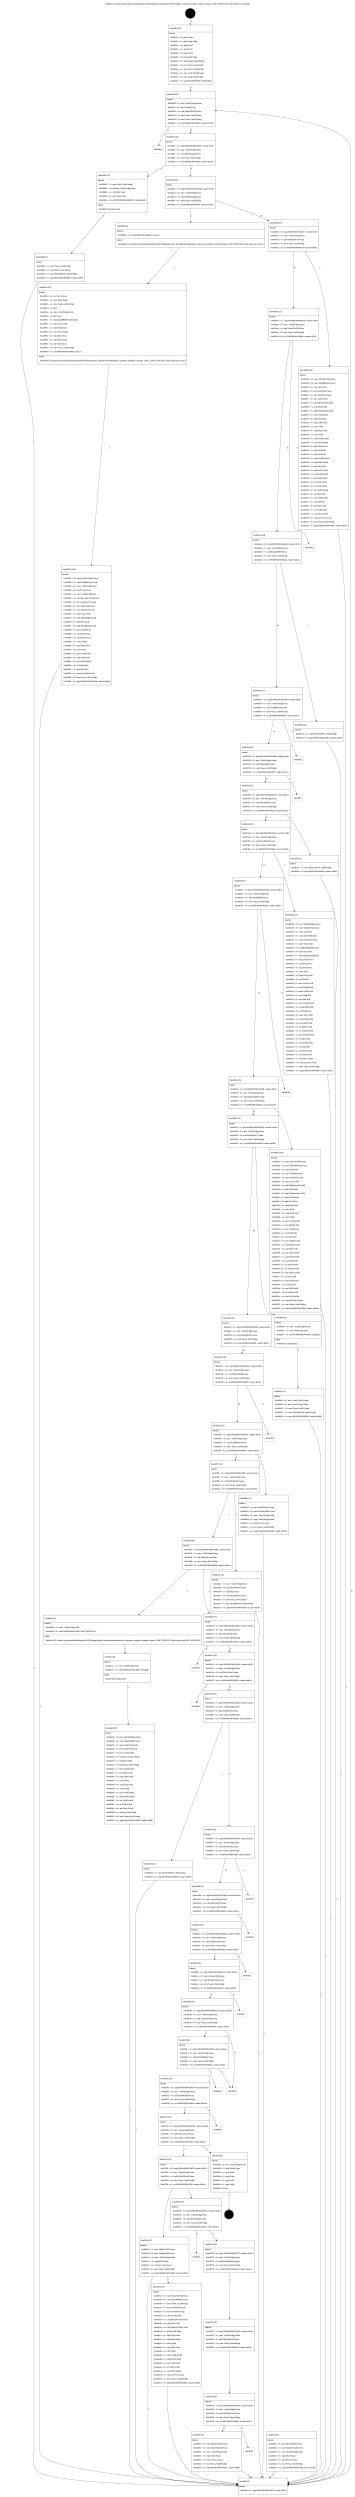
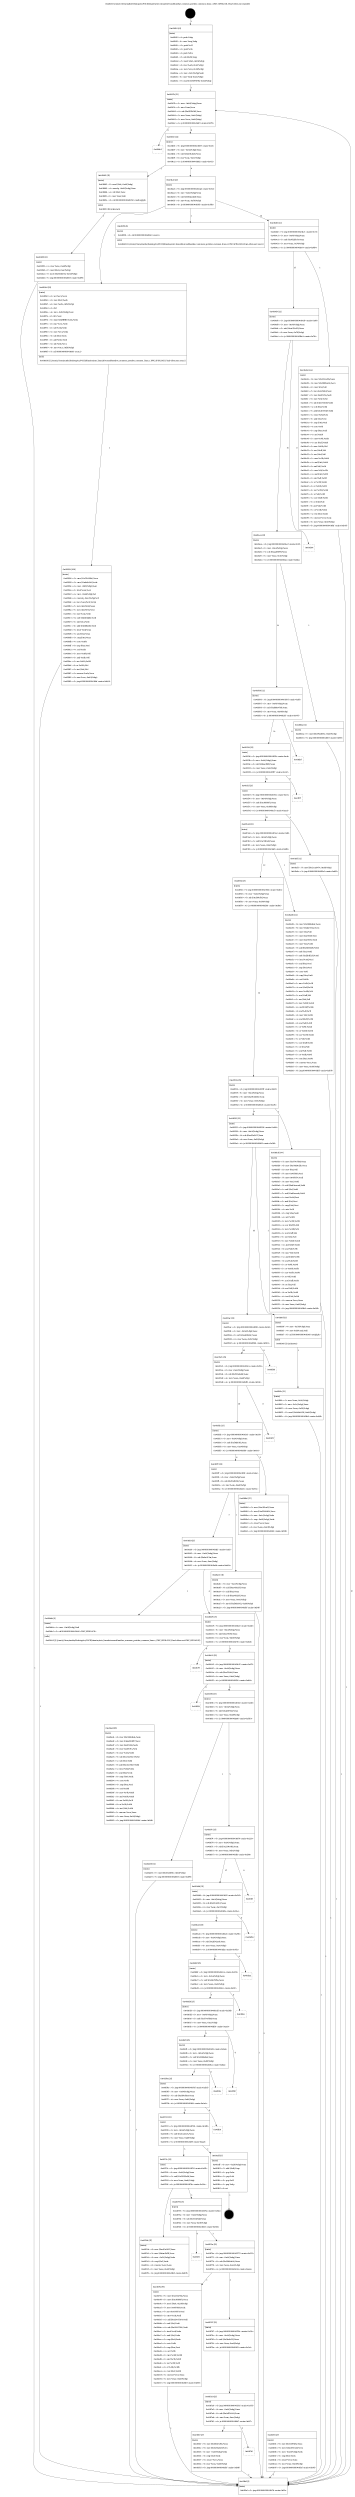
edge "0x40195b [5]" -> "0x401960 [52]": now "0x4014a8 [22]" -> "0x401960 [52]"
node "0x401d06": removed
node "0x401f88": added
node "0x401ac4 [9]": removed
edge "0x40168d [25]" -> "0x4016a6 [25]": added, label "5"
edge "0x4016f1 [25]" -> "0x401f10": now "0x4016f1 [25]" -> "0x40170a [25]"
edge "0x4017dc [27]" -> "0x401e94 [95]": now "0x40176e [25]" -> "0x401e94 [95]"
edge "0x4017dc [27]" -> "0x401fef [5]": removed, label "1"
